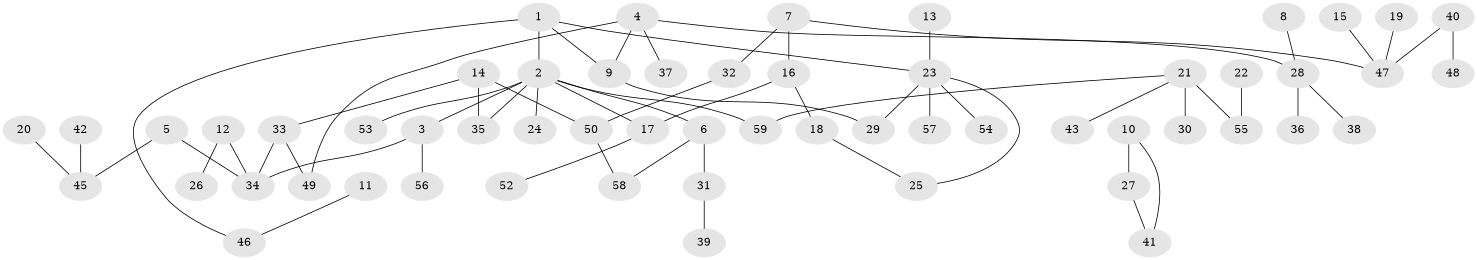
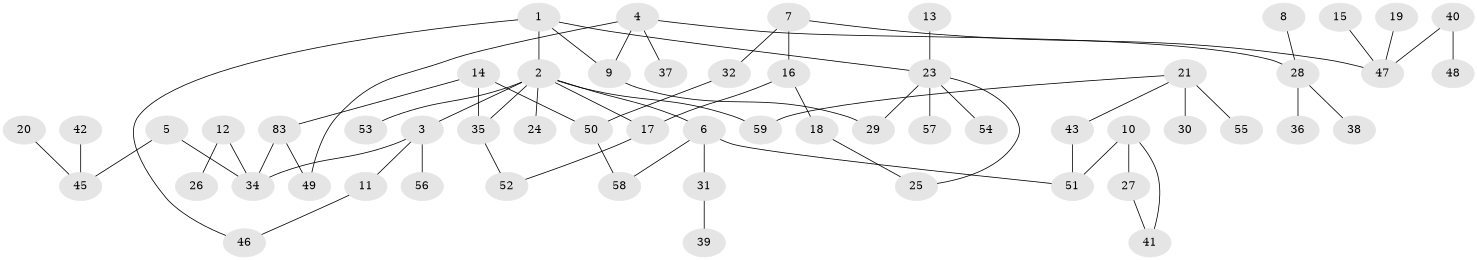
node "22": removed
node "33": label "33" -> "83"
edge "3" -- "11": added
edge "35" -- "52": added
node "51": added
